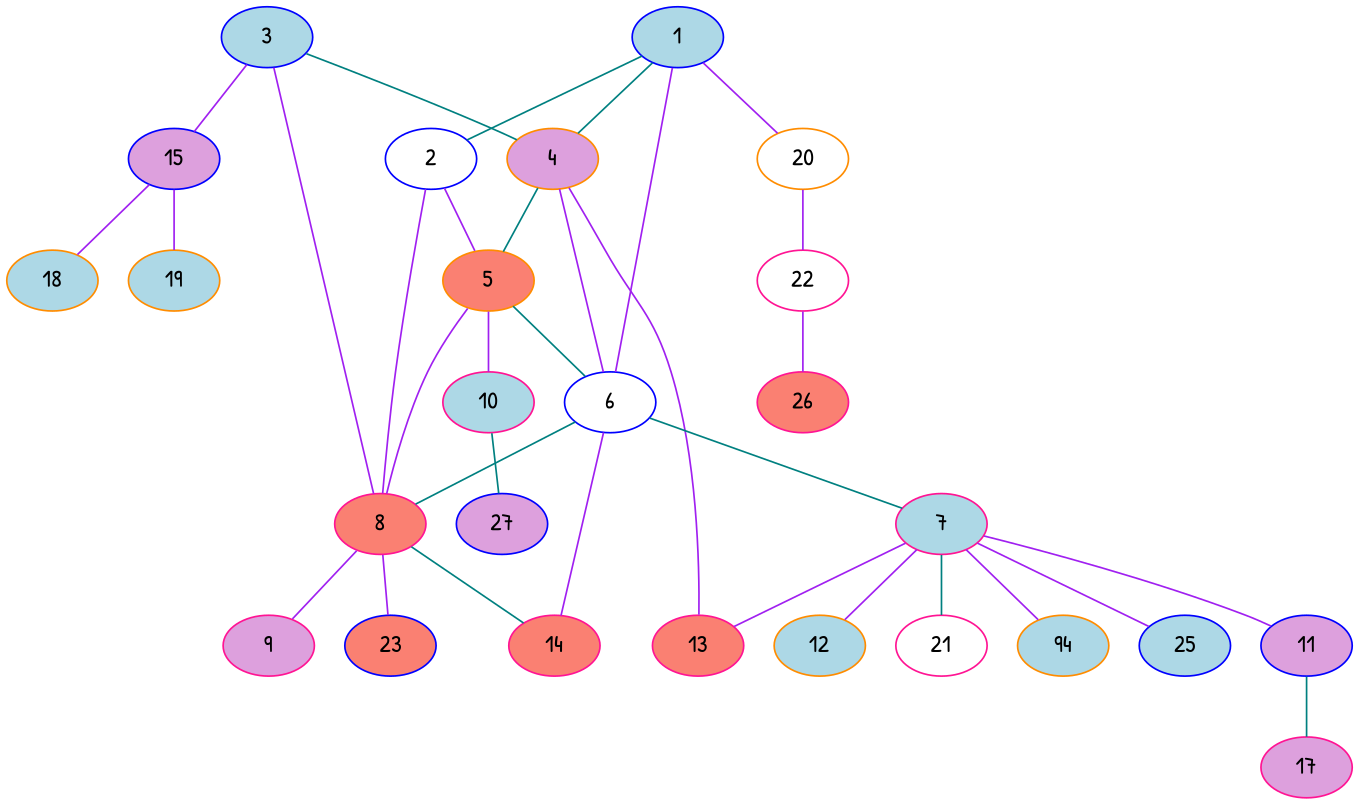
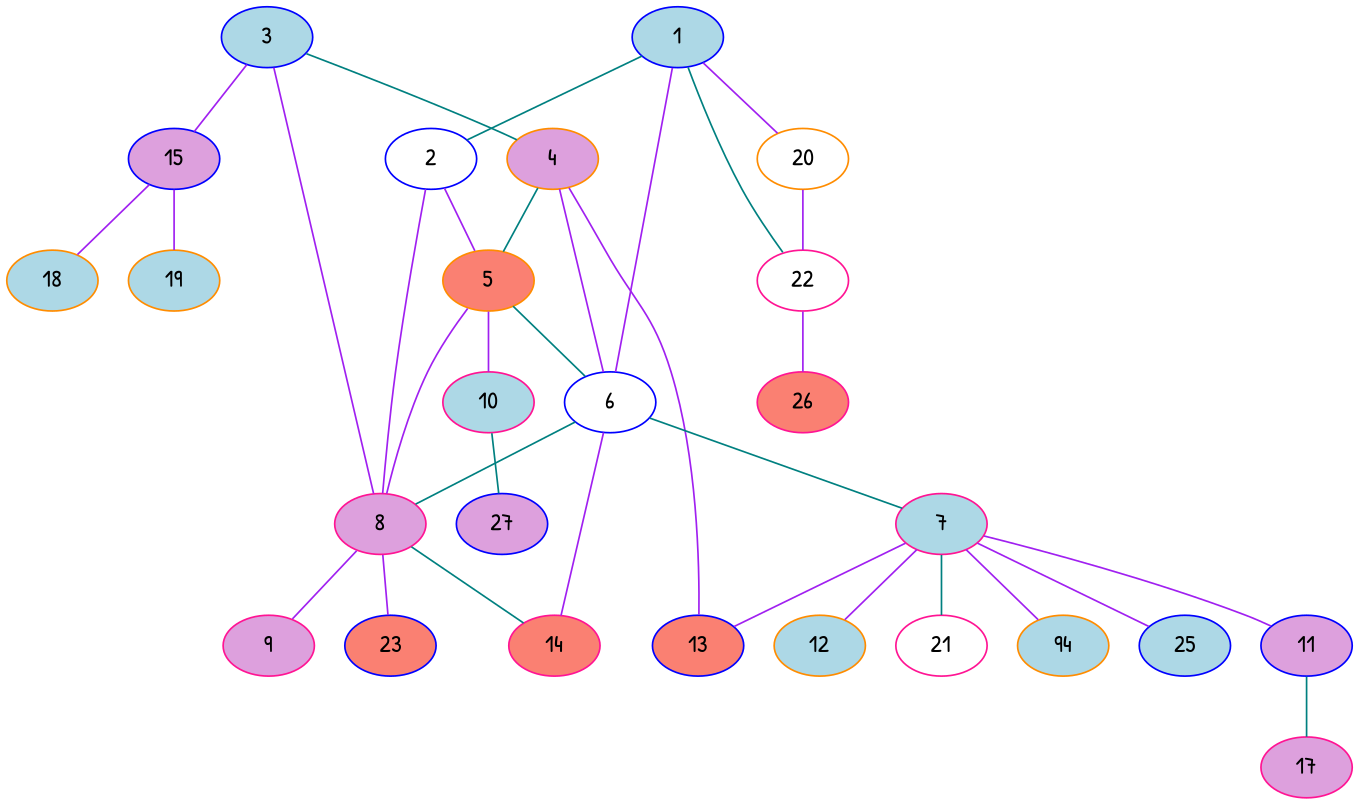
edge "1" -- "4": now "1" -- "22"
node "8": fillcolor salmon -> plum
node "13": color deeppink -> blue
